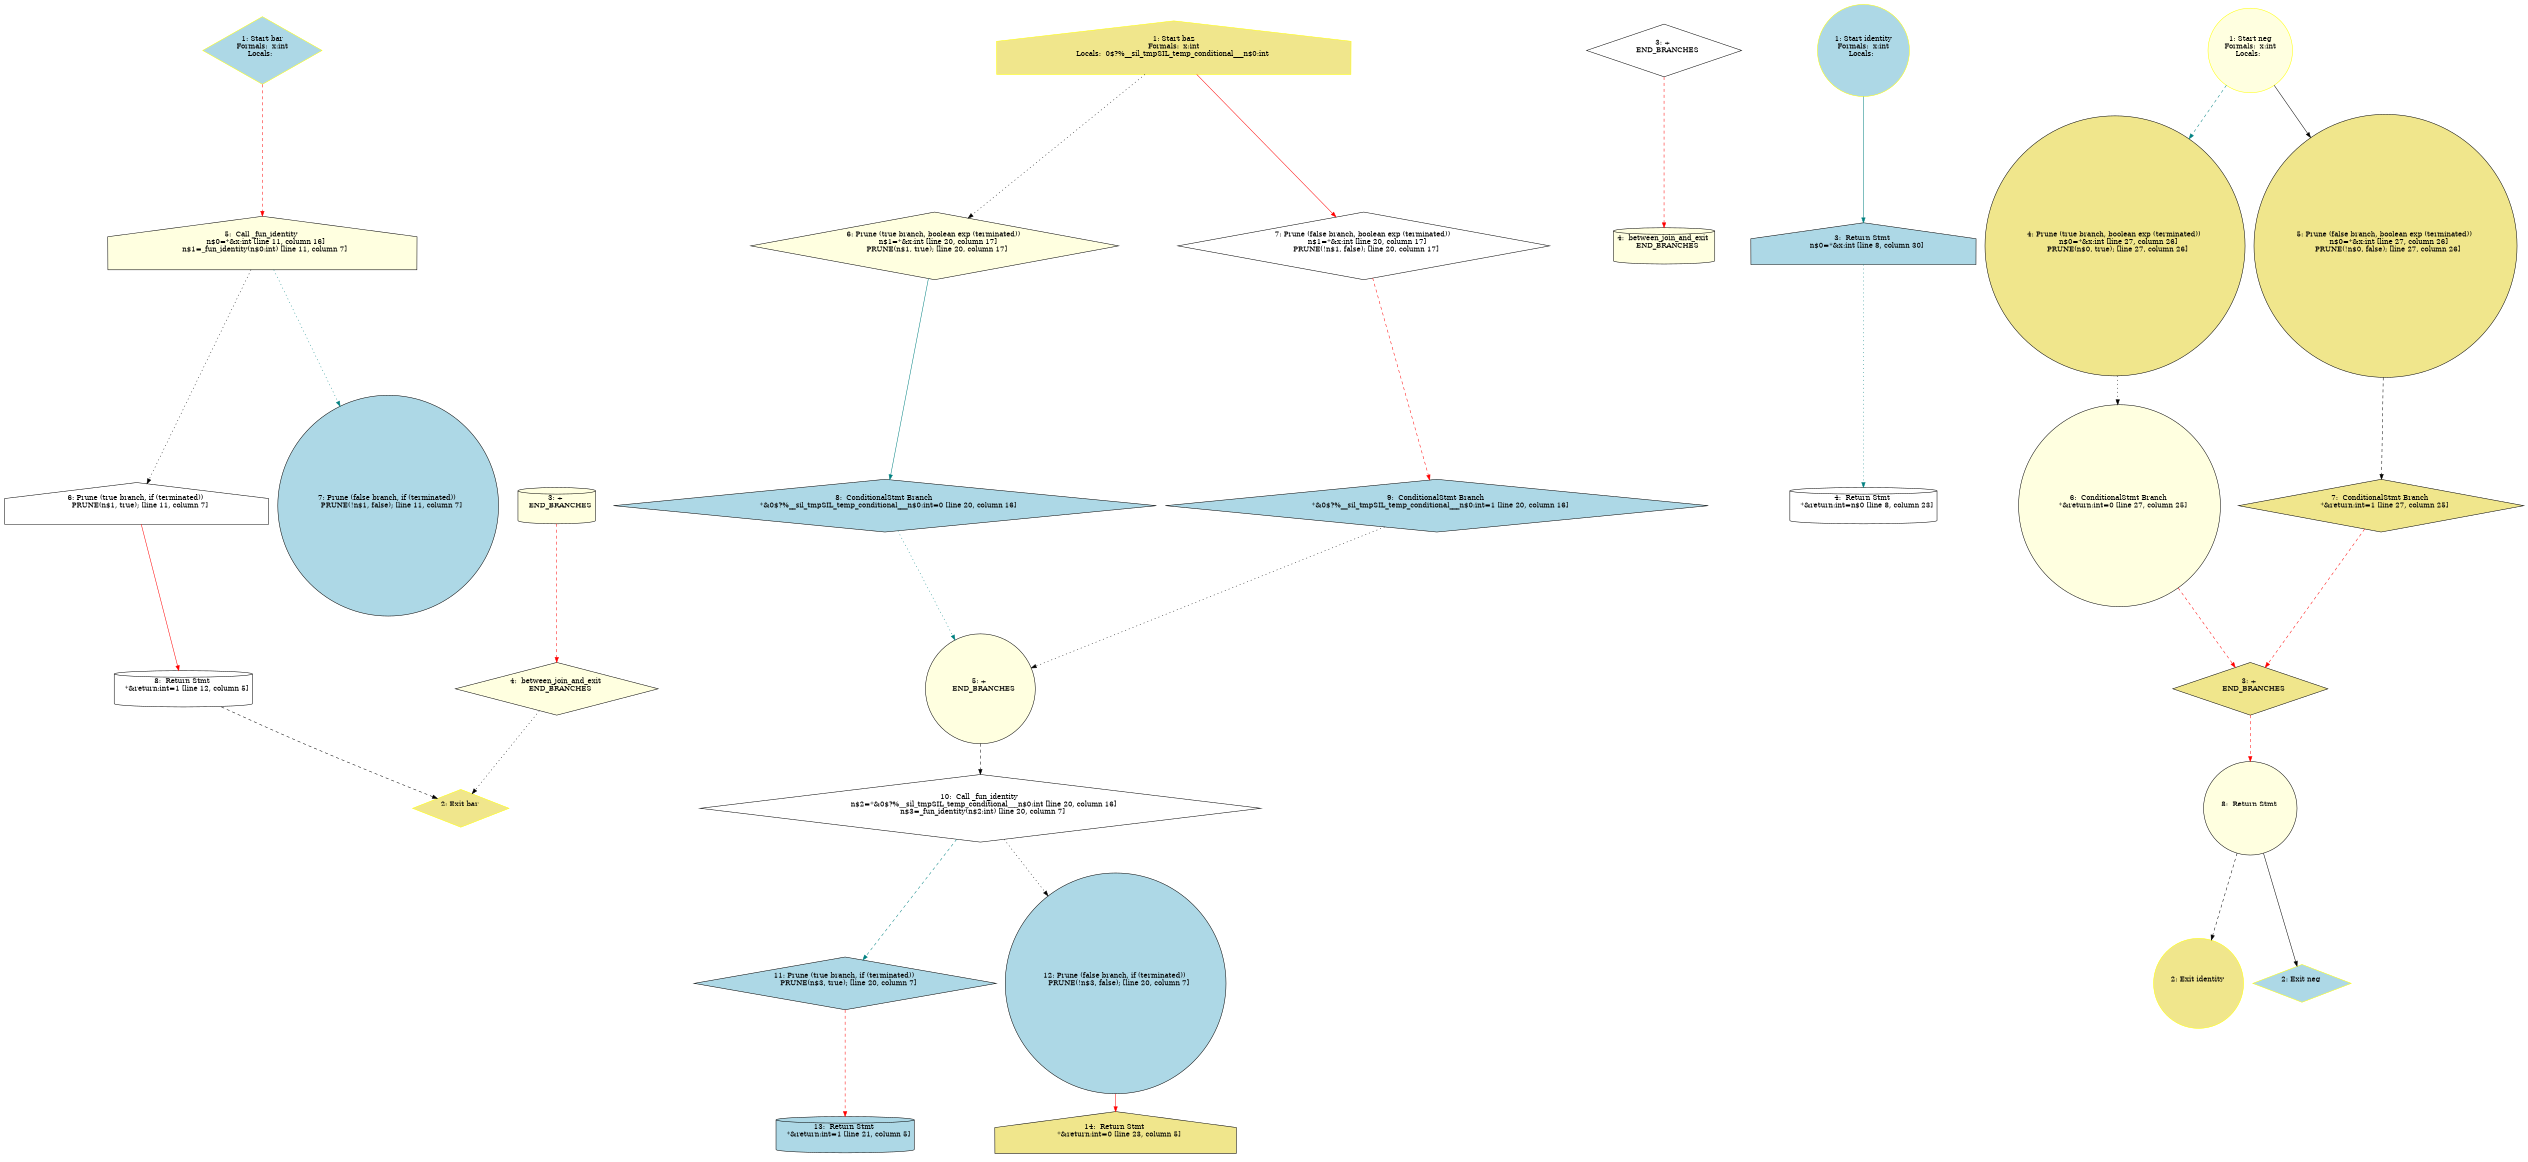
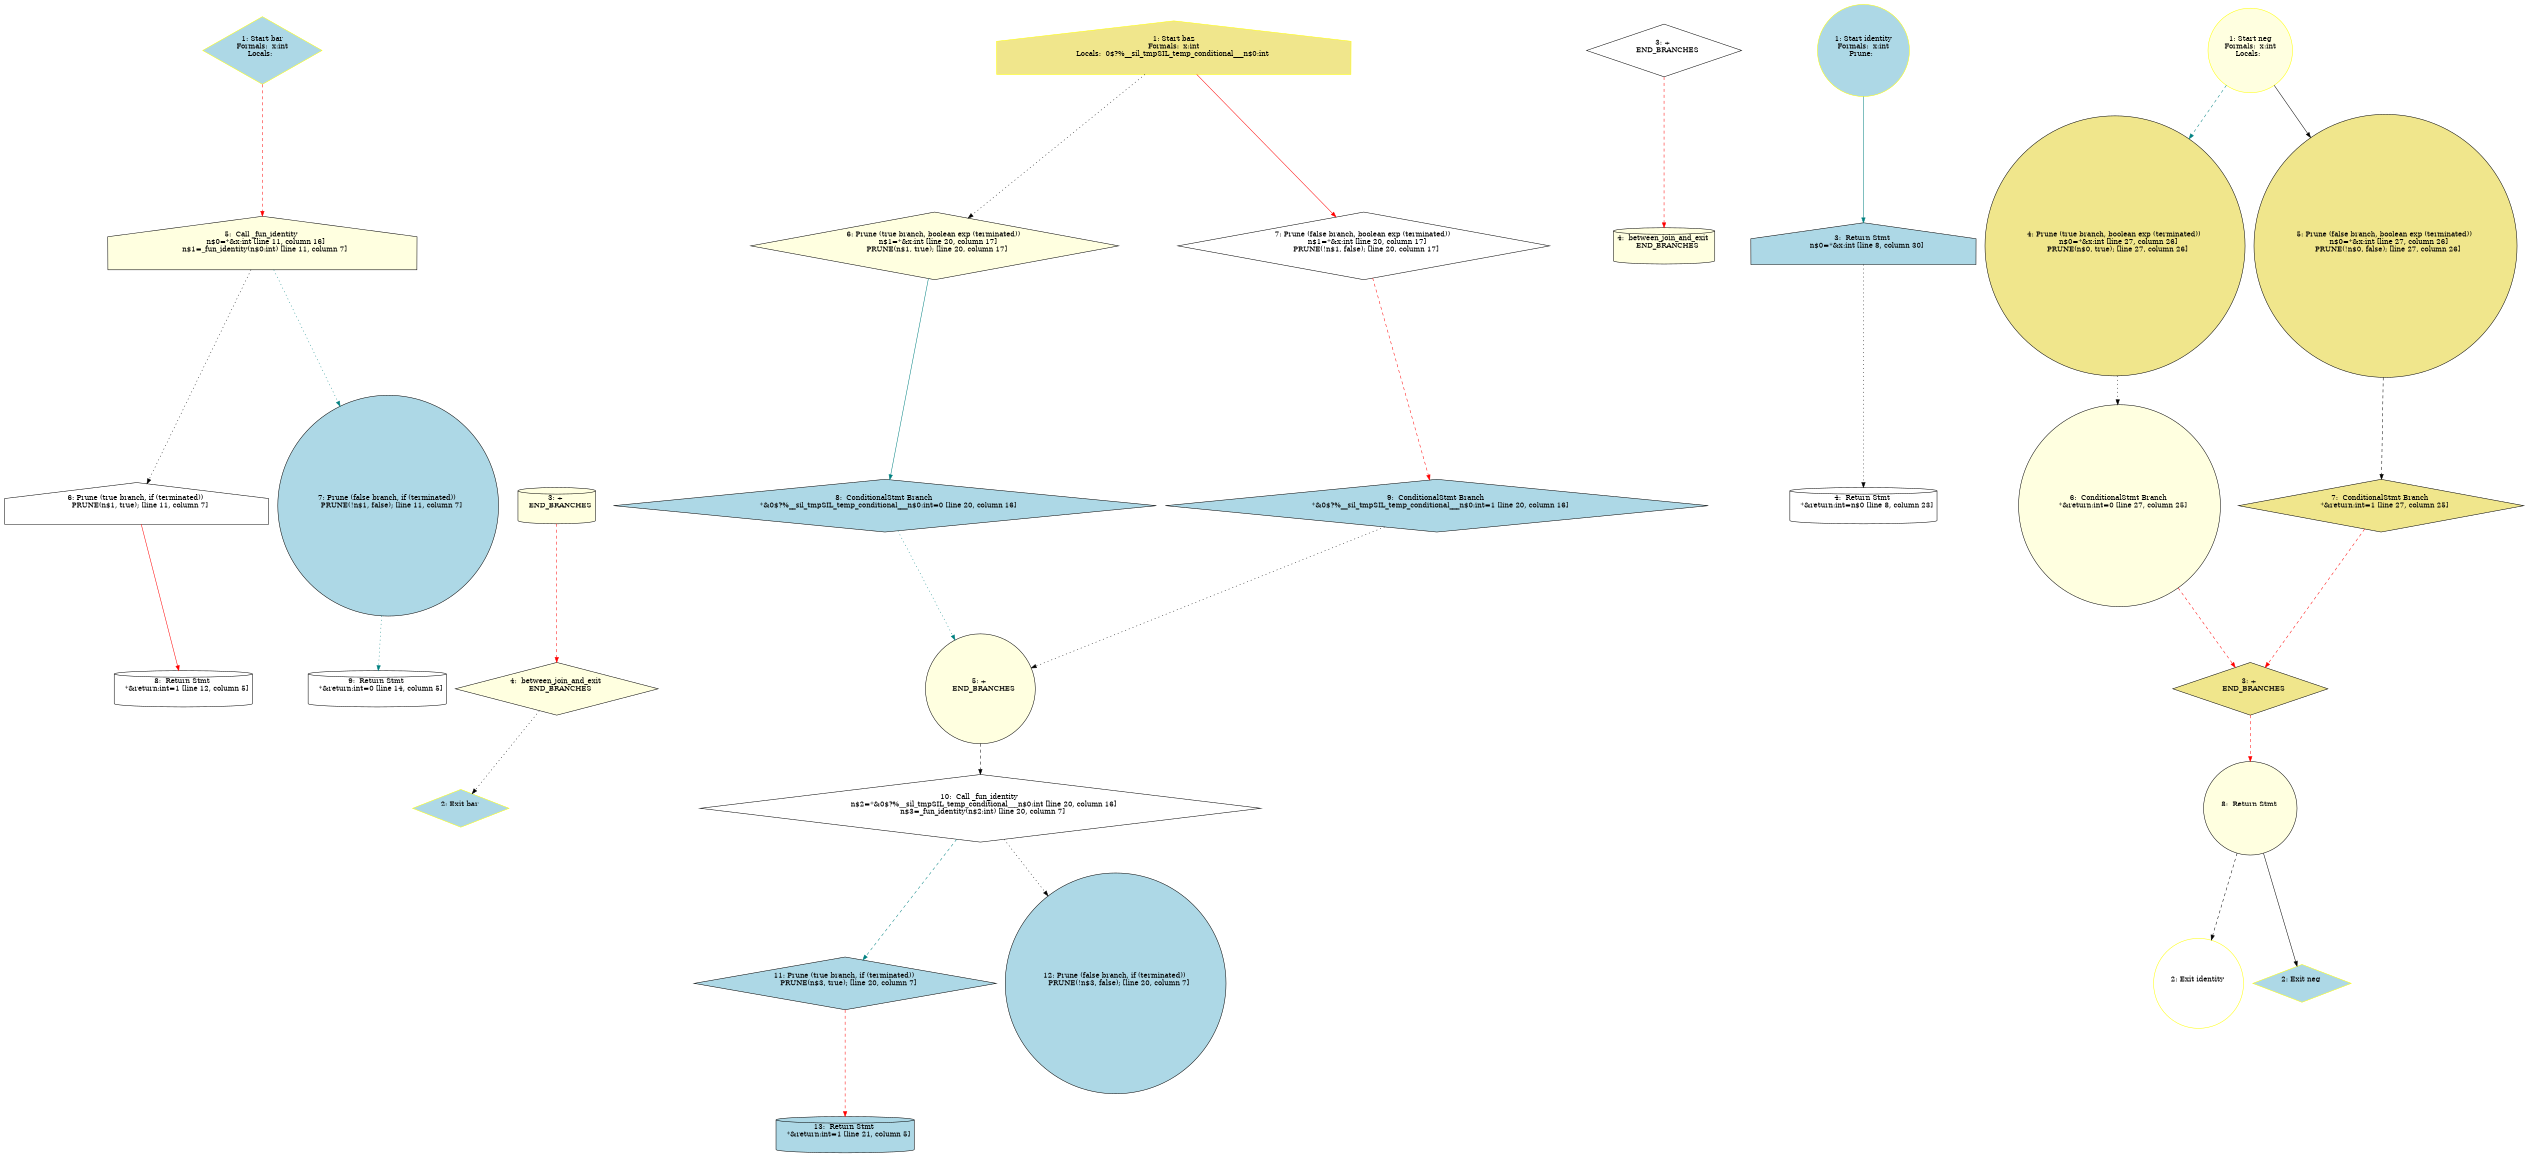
node "1: Start identity Formals:  x:int Locals:": label "1: Start identity Formals:  x:int Locals:" -> "1: Start identity Formals:  x:int Prune:"
edge "3:  Return Stmt n$0=*&x:int [line 8, column 30]" -> "4:  Return Stmt *&return:int=n$0 [line 8, column 23]": color teal -> black
node "9:  Return Stmt *&return:int=0 [line 14, column 5]": added
edge "8:  Return Stmt *&return:int=1 [line 12, column 5]" -> "2: Exit bar": removed
node "2: Exit bar": fillcolor khaki -> lightblue
node "2: Exit identity": fillcolor khaki -> white
node "14:  Return Stmt *&return:int=0 [line 23, column 5]": removed
